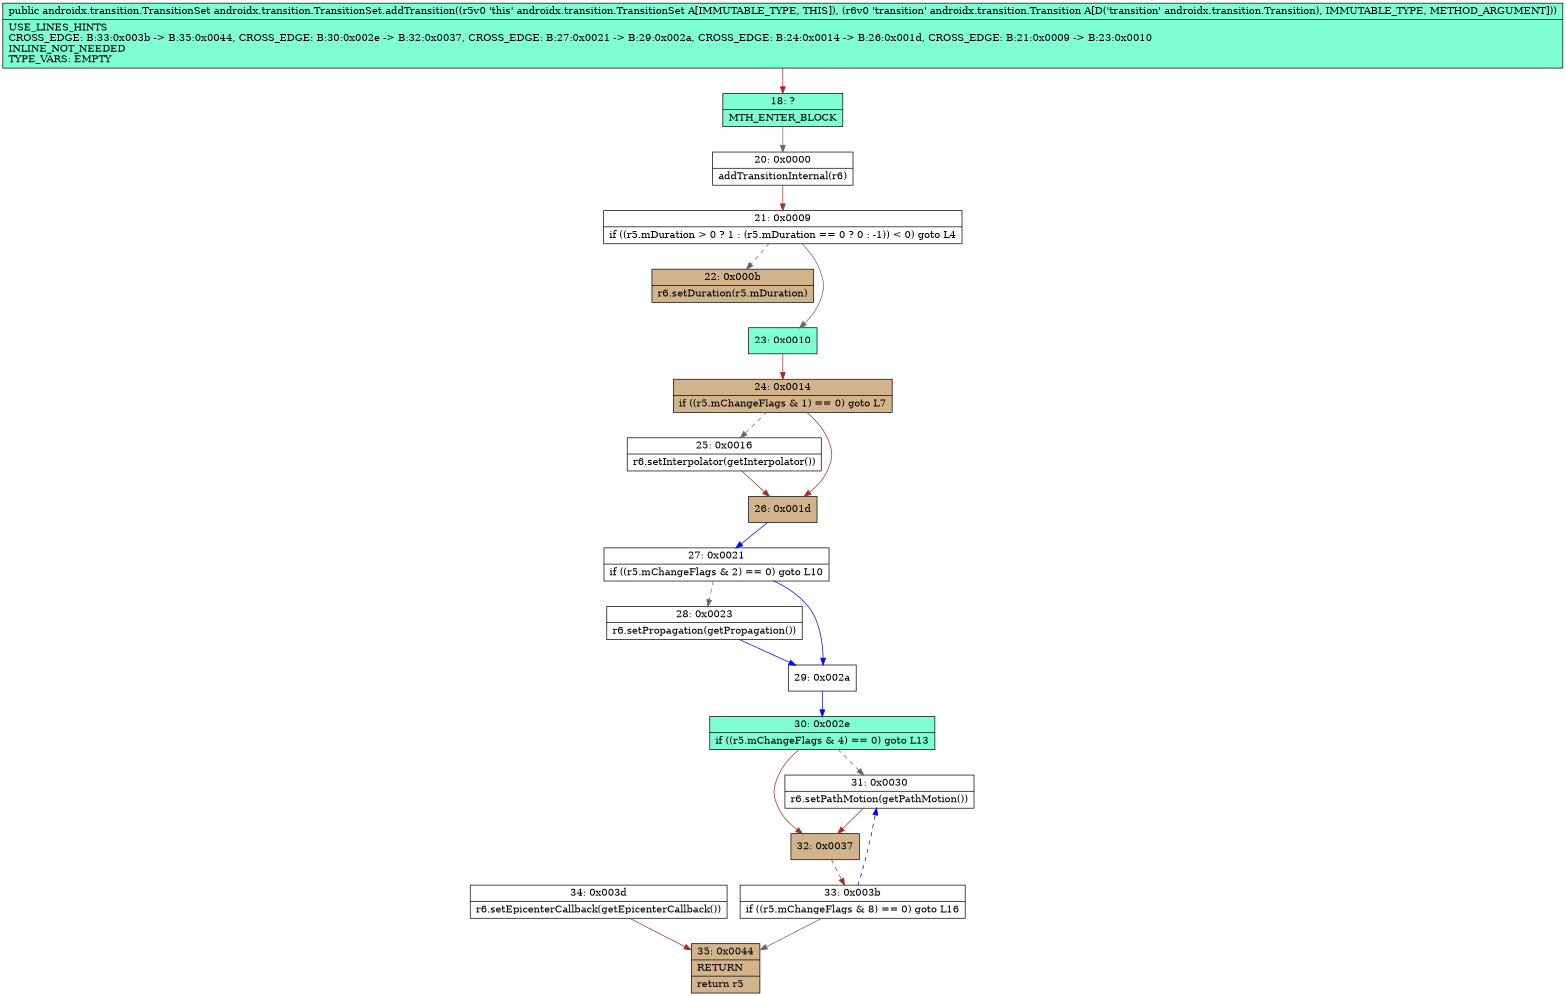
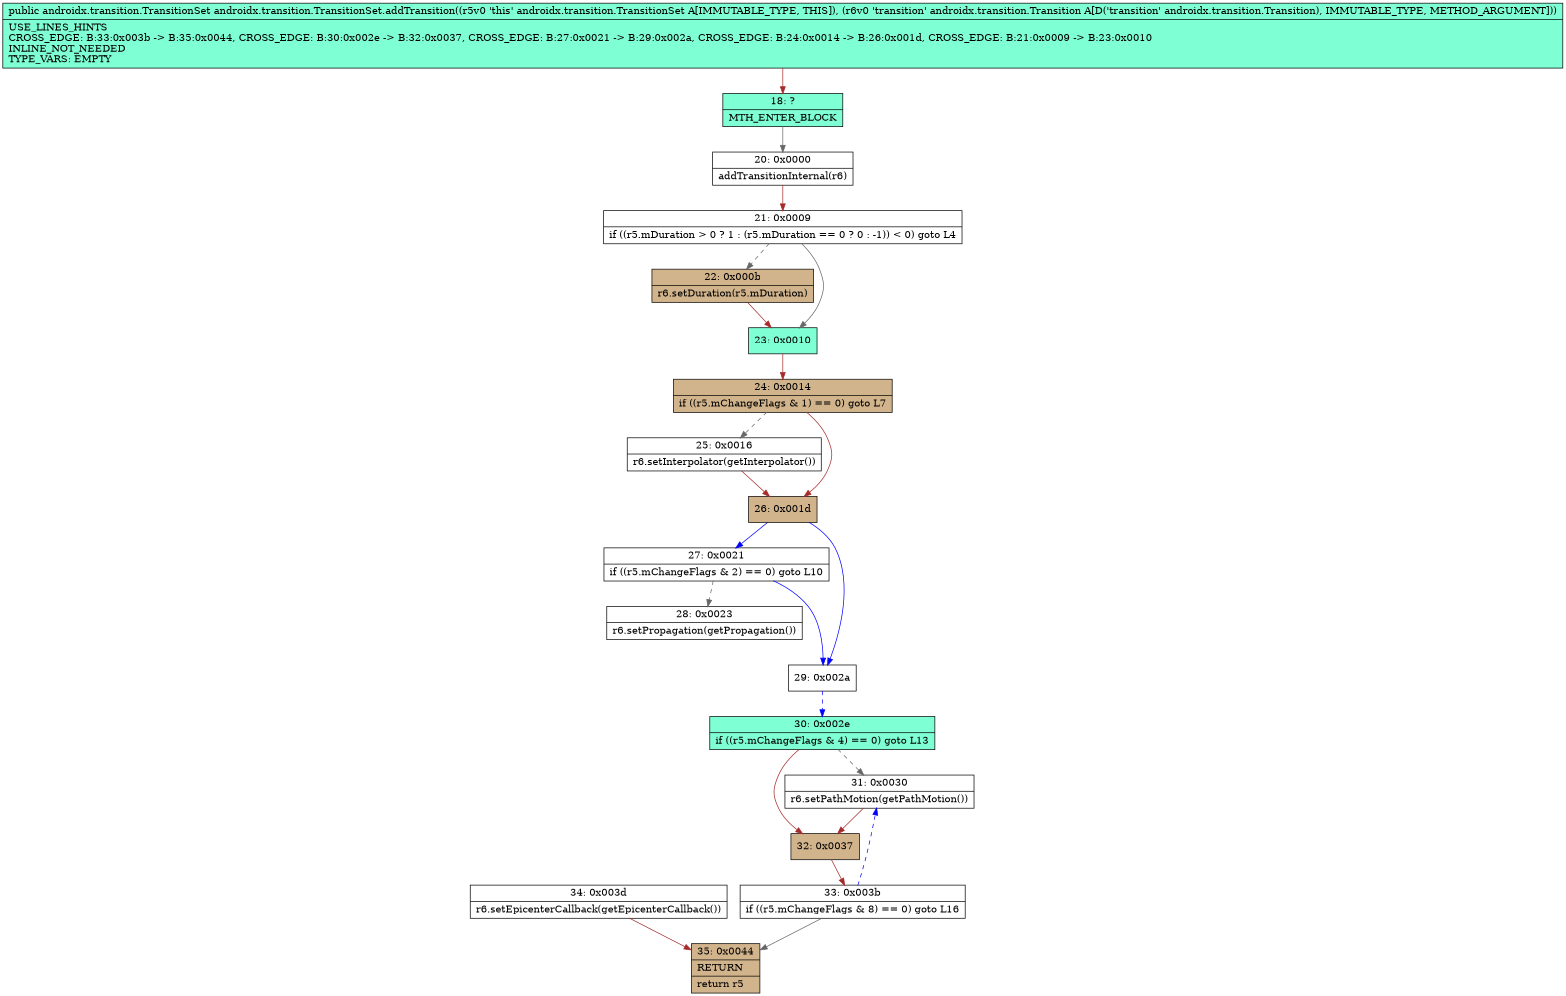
edge "22: 0x000b" -> "23: 0x0010": added
edge "28: 0x0023" -> "29: 0x002a": now "26: 0x001d" -> "29: 0x002a"
edge "29: 0x002a" -> "30: 0x002e": style solid -> dashed
edge "32: 0x0037" -> "33: 0x003b": style dashed -> solid
